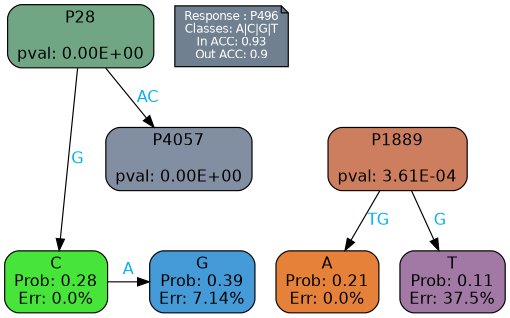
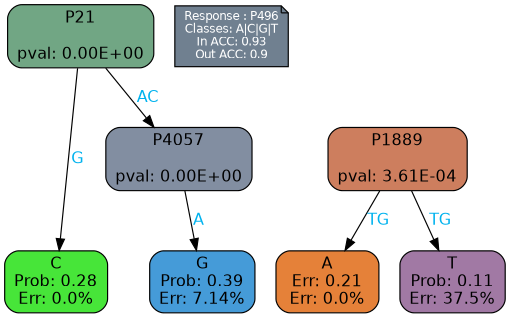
node "P28 pval: 0.00E+00": label "P28 pval: 0.00E+00" -> "P21 pval: 0.00E+00"
edge "P1889 pval: 3.61E-04" -> "T Prob: 0.11 Err: 37.5%": label "G" -> "TG"
edge "C Prob: 0.28 Err: 0.0%" -> "G Prob: 0.39 Err: 7.14%": now "P4057 pval: 0.00E+00" -> "G Prob: 0.39 Err: 7.14%"
node "A Prob: 0.21 Err: 0.0%": label "A Prob: 0.21 Err: 0.0%" -> "A Err: 0.21 Err: 0.0%"
